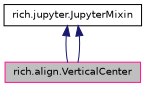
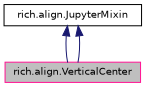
node "rich.jupyter.JupyterMixin": label "rich.jupyter.JupyterMixin" -> "rich.align.JupyterMixin"
